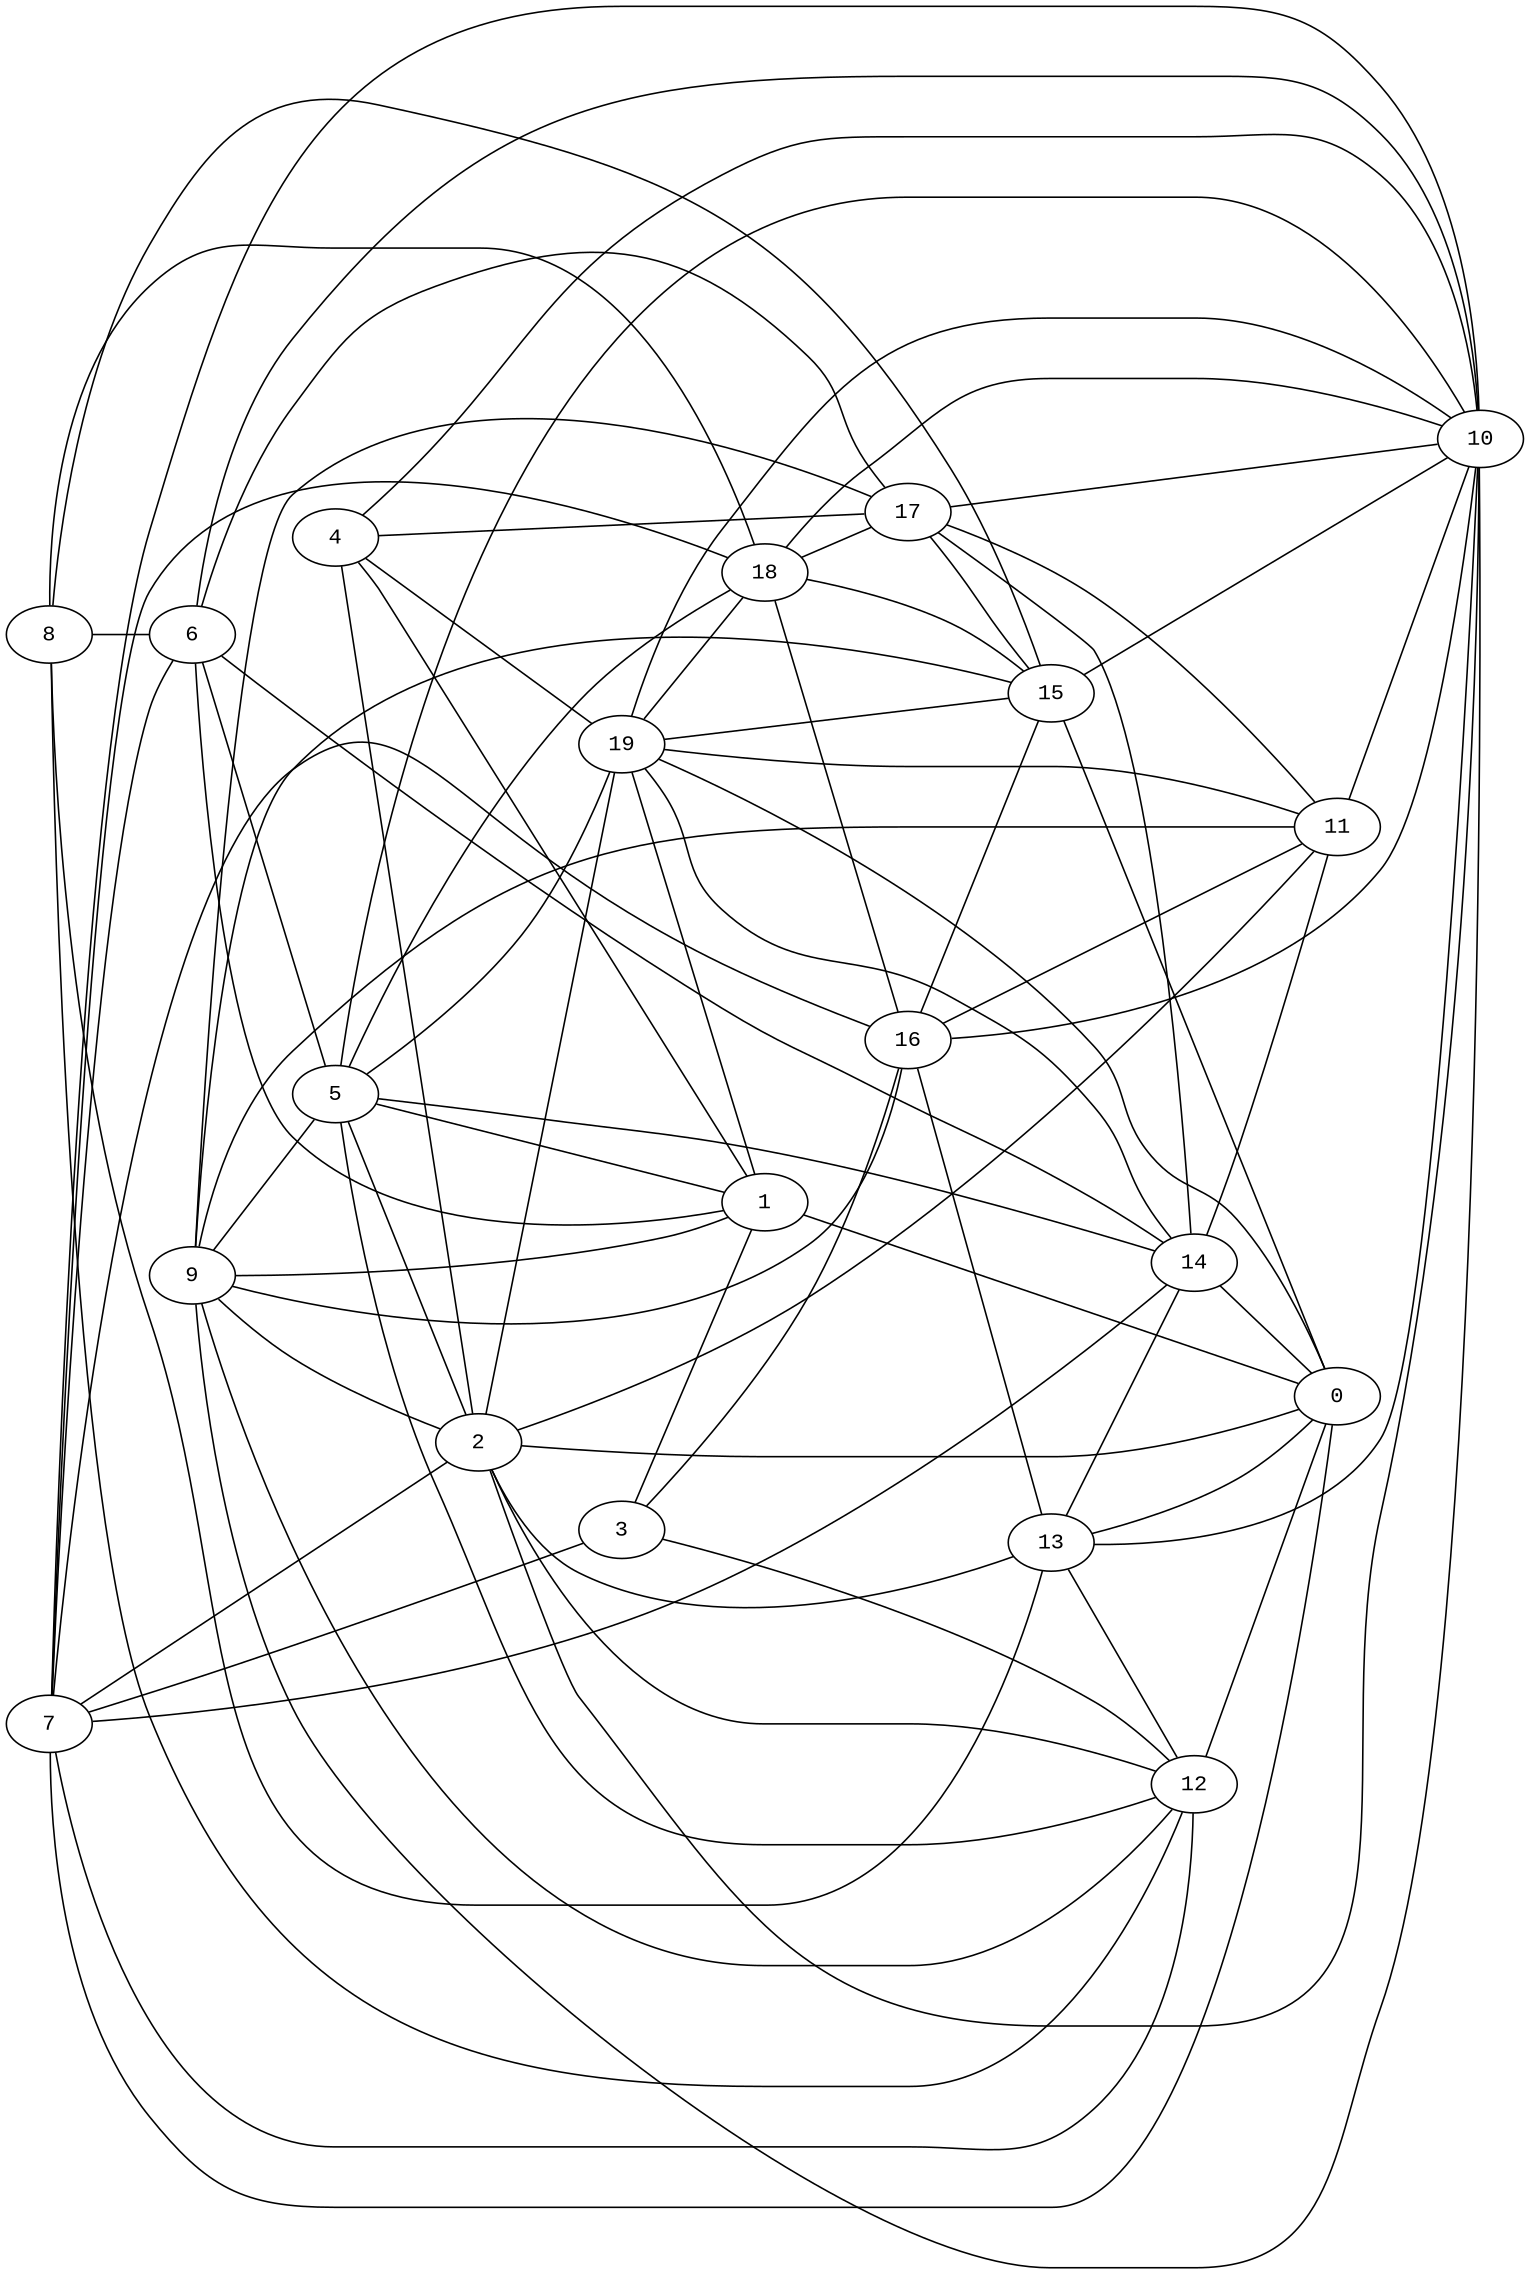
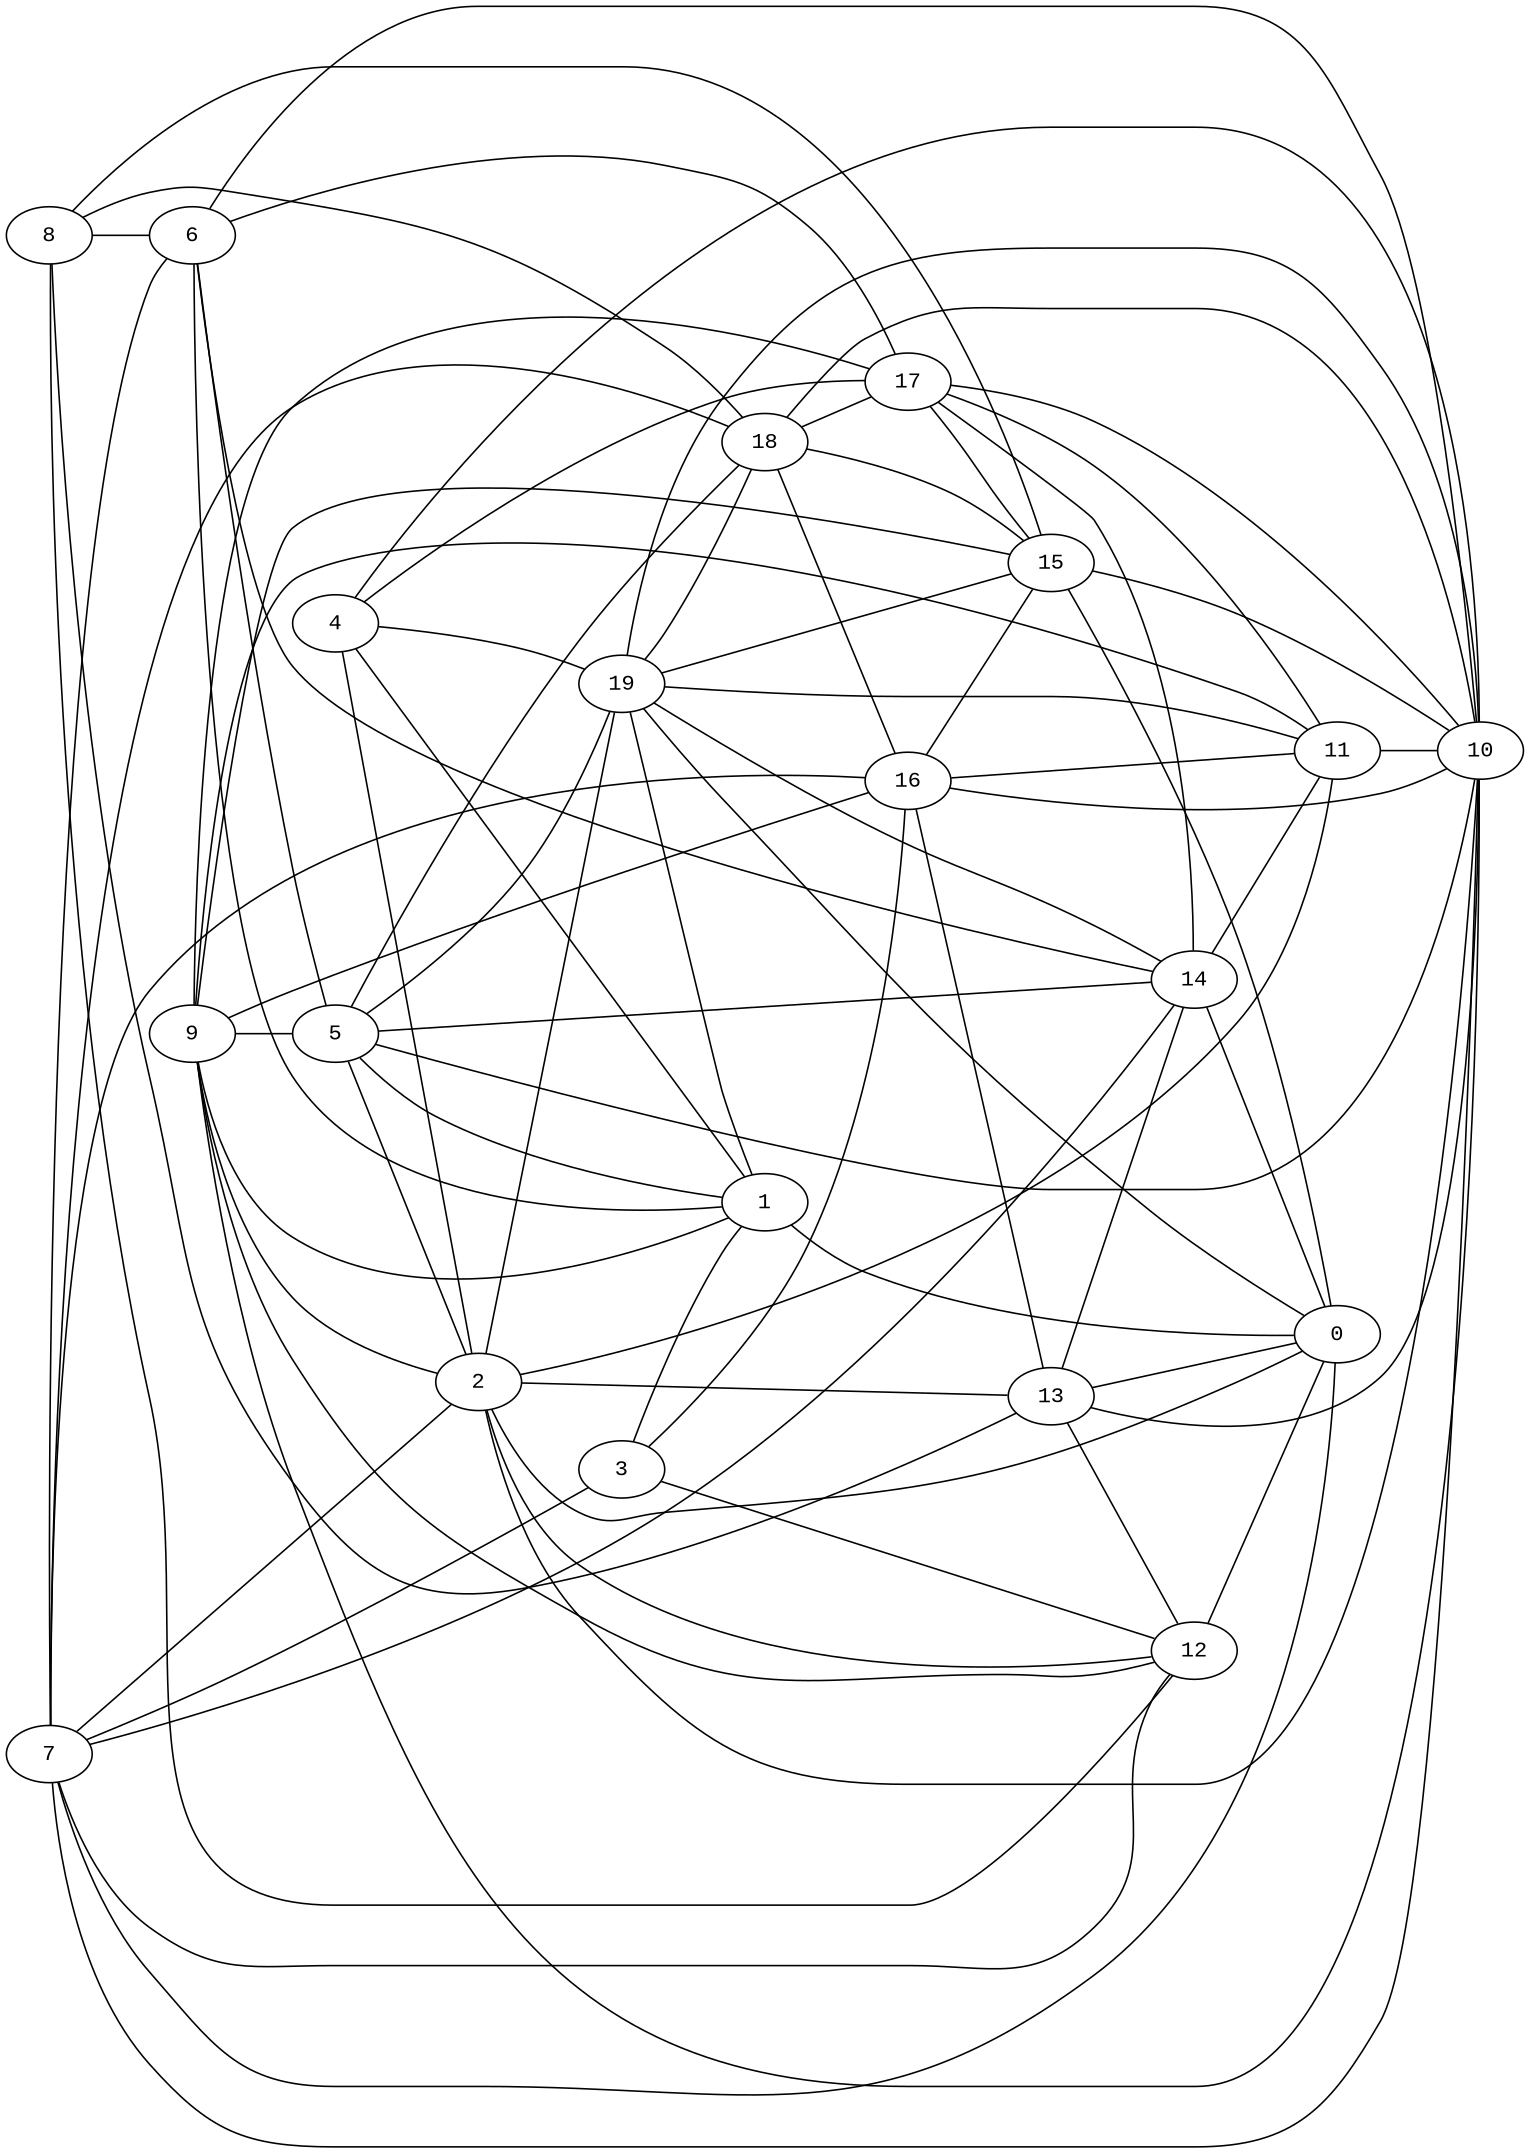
edge "5" -- "12": removed
